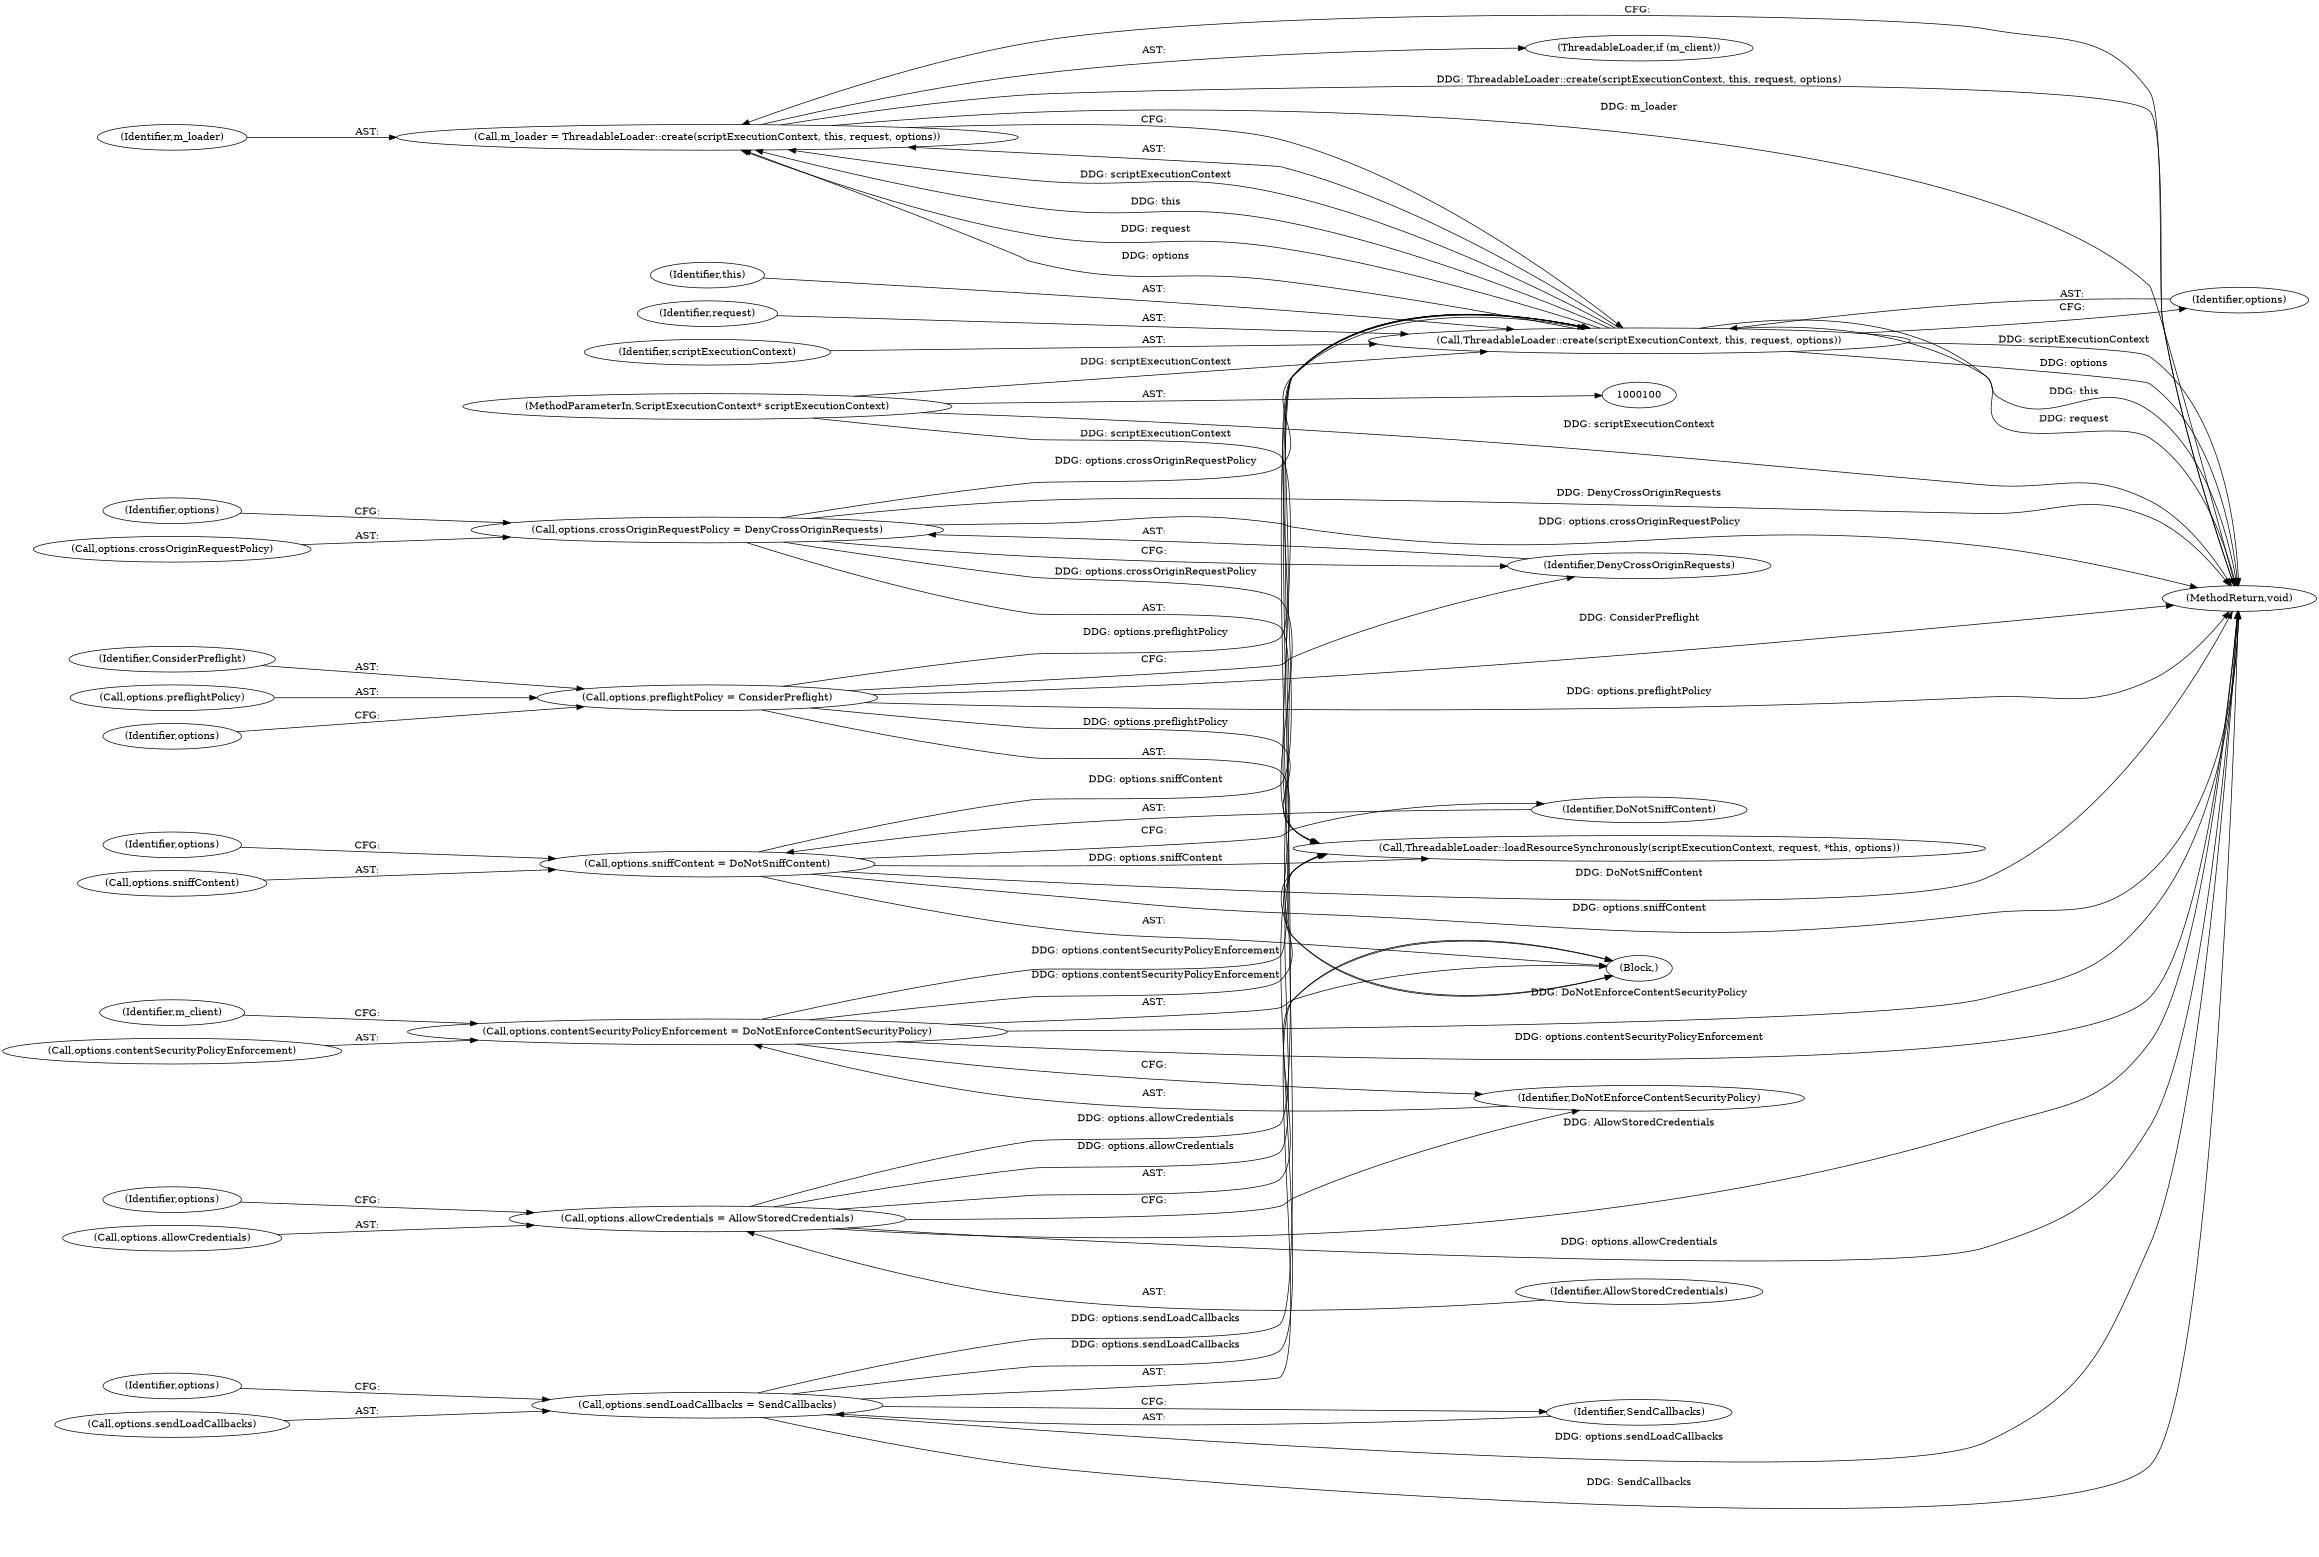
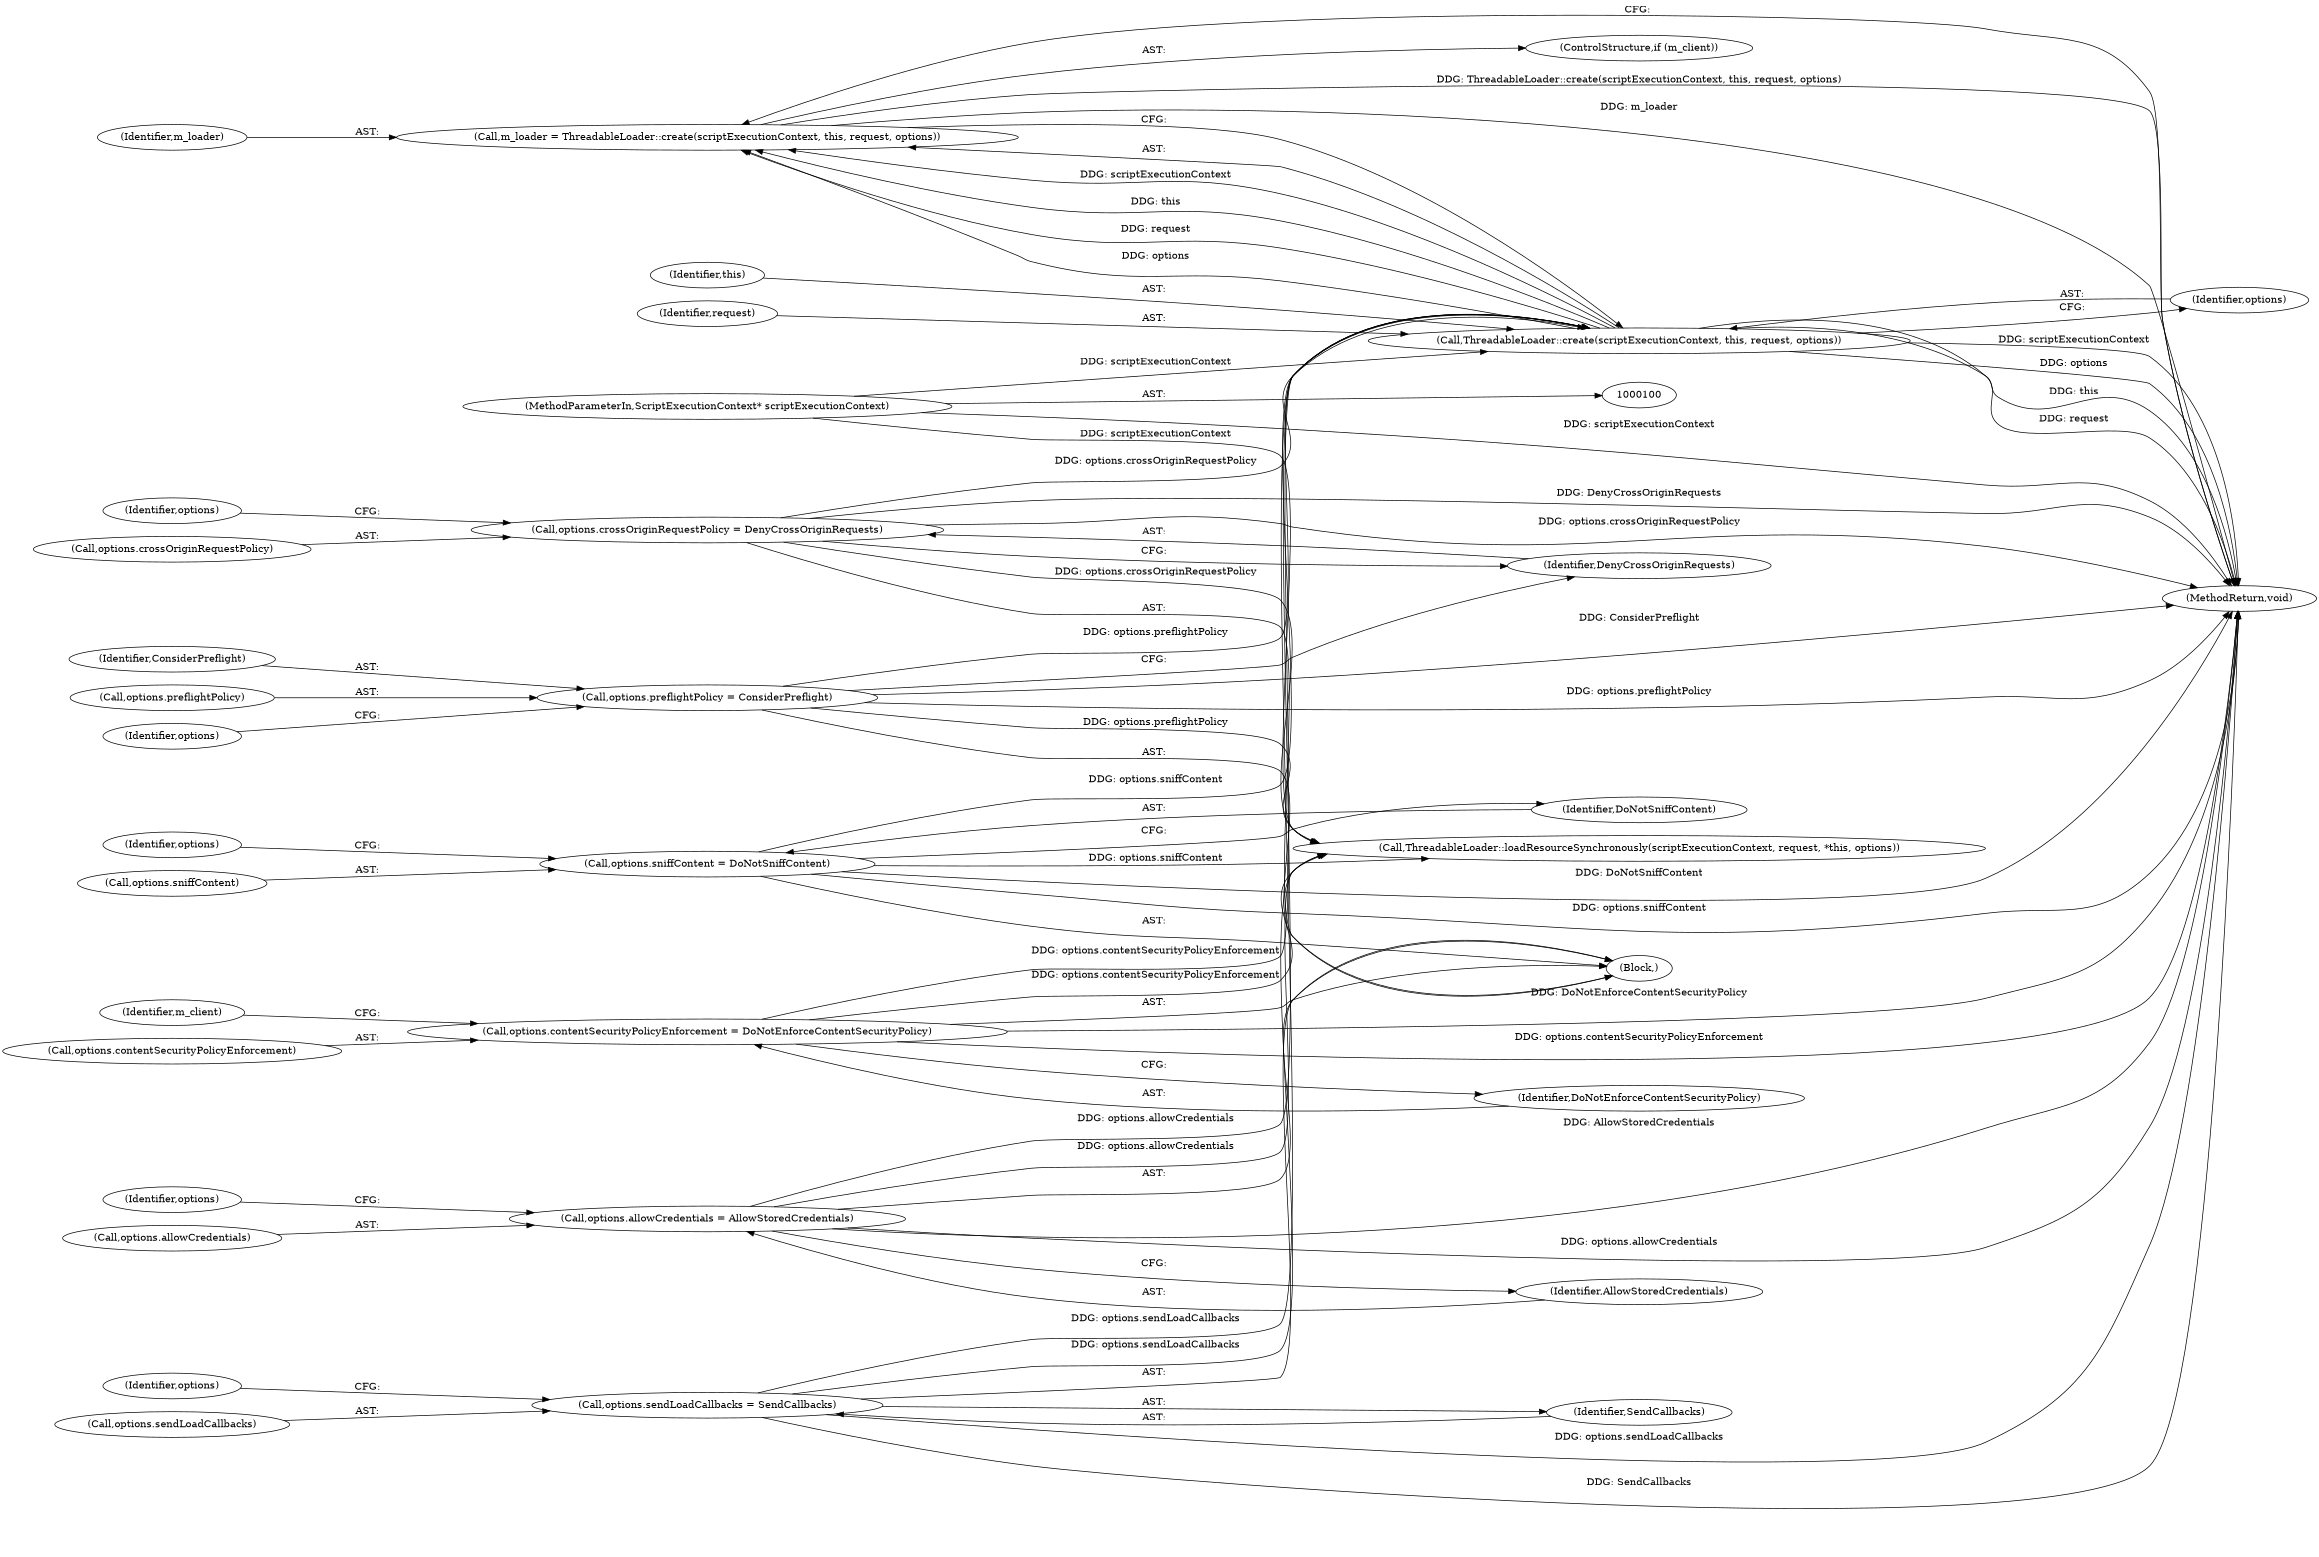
node "(ThreadableLoader,if (m_client))": label "(ThreadableLoader,if (m_client))" -> "(ControlStructure,if (m_client))"
node "(Identifier,scriptExecutionContext)": removed
edge "(Call,options.allowCredentials = AllowStoredCredentials)" -> "(Identifier,DoNotEnforceContentSecurityPolicy)": now "(Call,options.allowCredentials = AllowStoredCredentials)" -> "(Identifier,AllowStoredCredentials)"
edge "(Call,options.sendLoadCallbacks = SendCallbacks)" -> "(Identifier,SendCallbacks)": label "CFG: " -> "AST: "
